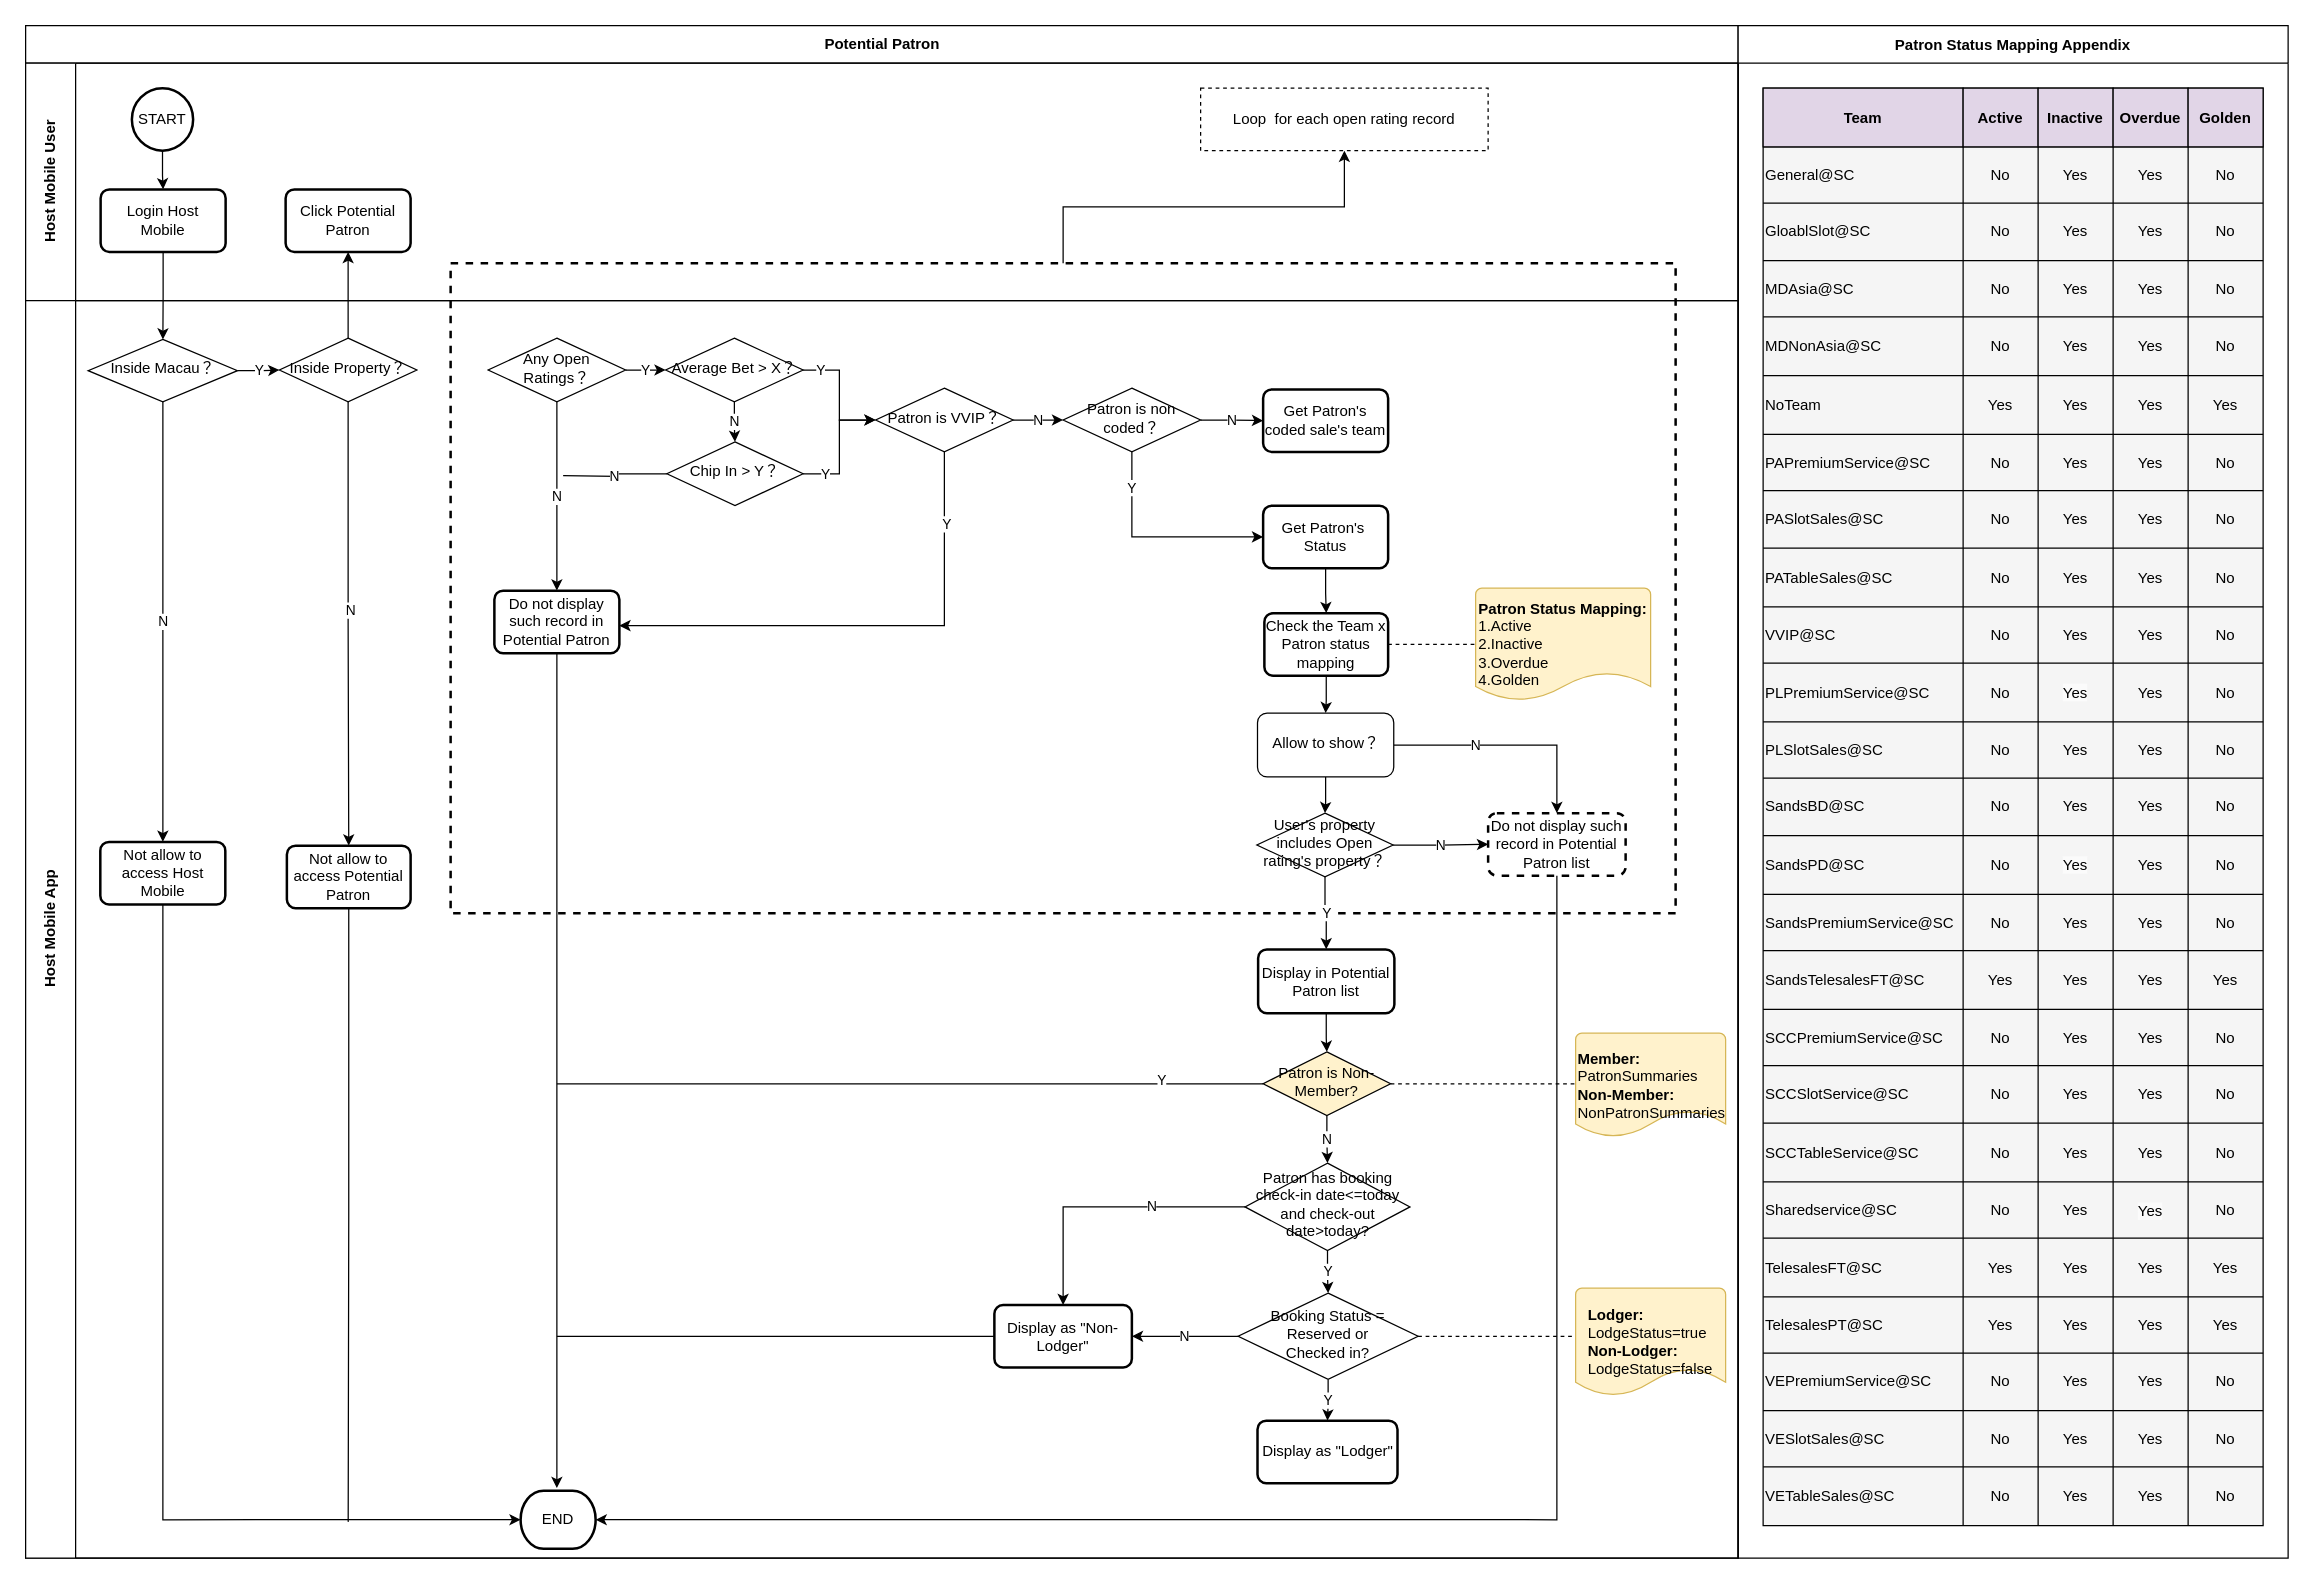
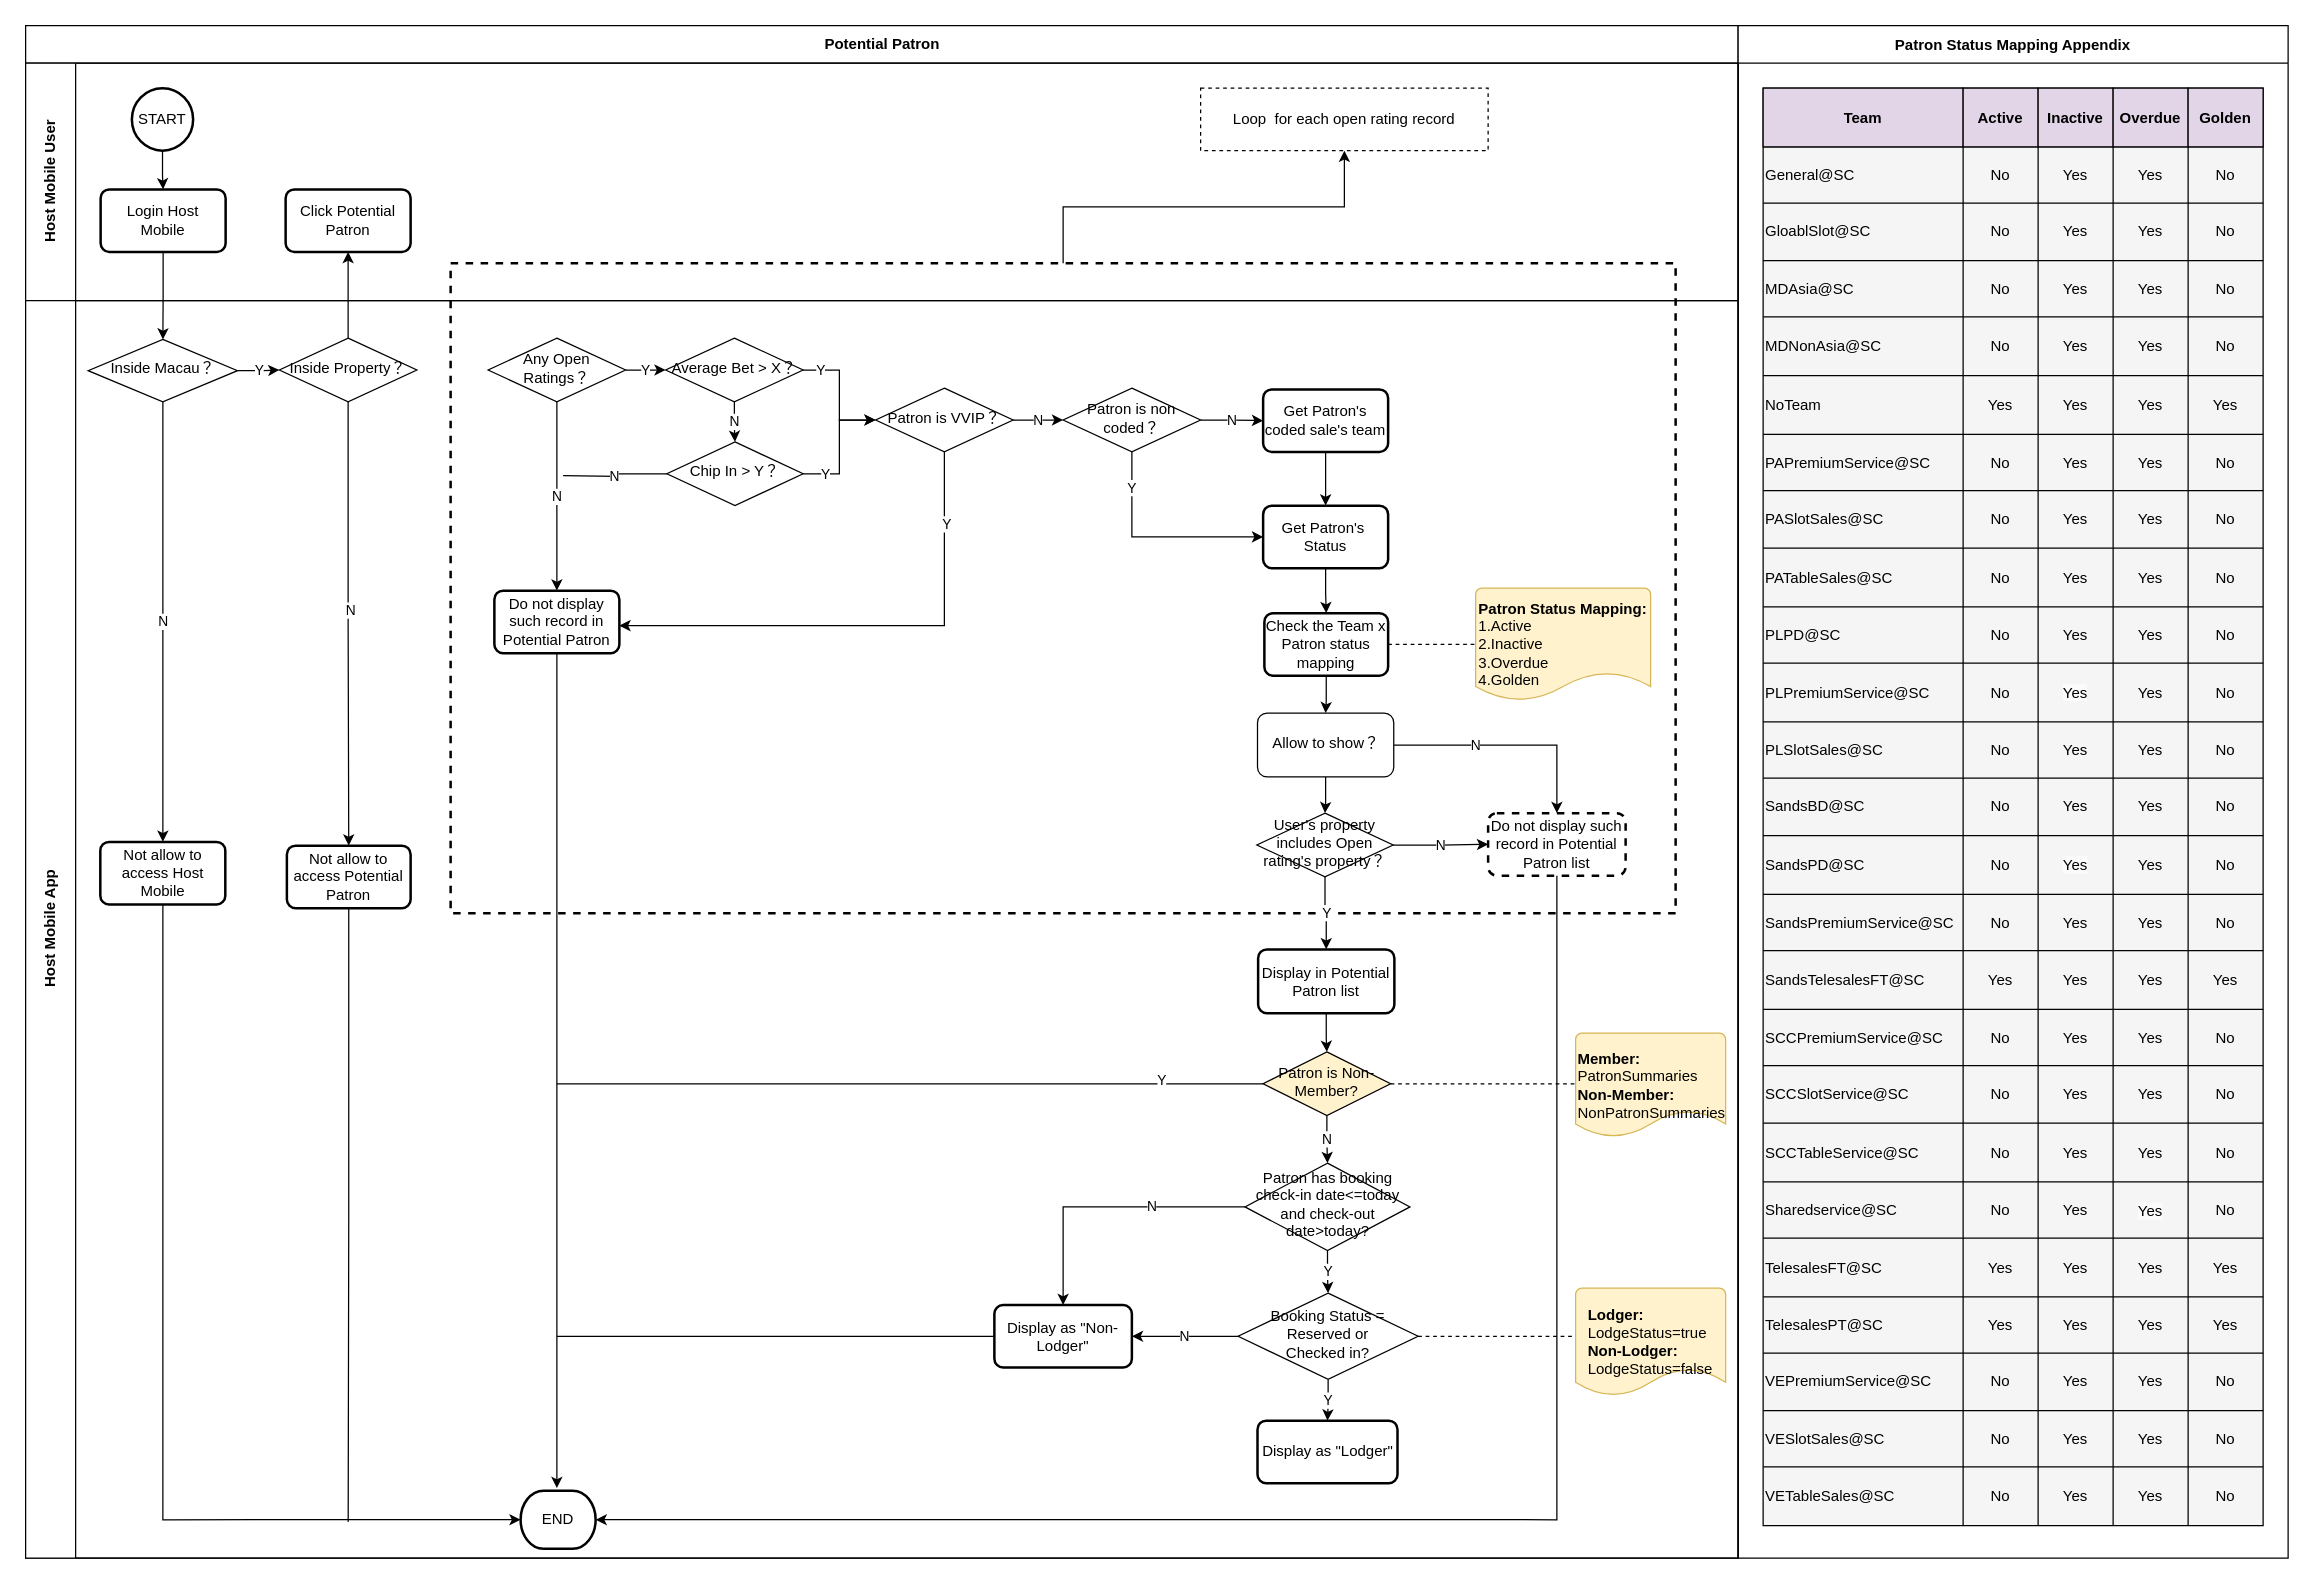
edge "Get Patron's coded sale's team" -> "Get Patron's Status": added
node "VVIP@SC": label "VVIP@SC" -> "PLPD@SC"
